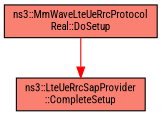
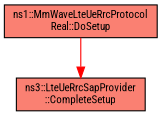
node "ns3::MmWaveLteUeRrcProtocol Real::DoSetup": label "ns3::MmWaveLteUeRrcProtocol Real::DoSetup" -> "ns1::MmWaveLteUeRrcProtocol Real::DoSetup"
